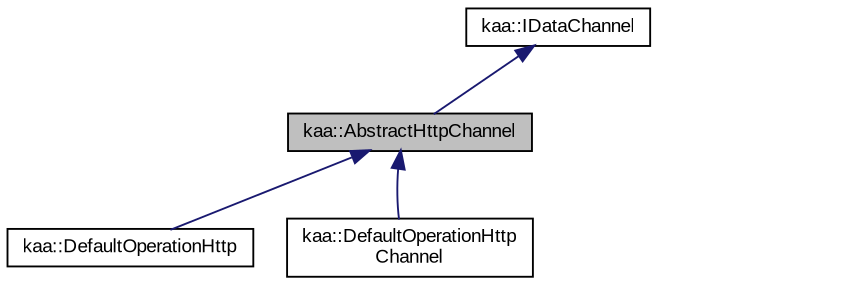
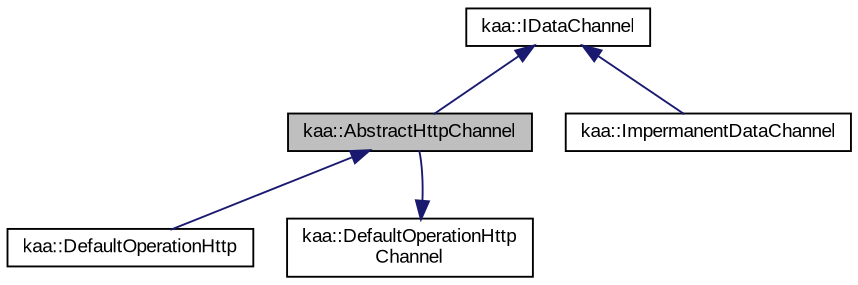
node "kaa::ImpermanentDataChannel": added
edge "kaa::DefaultOperationHttp Channel" -> "kaa::AbstractHttpChannel": reversed
